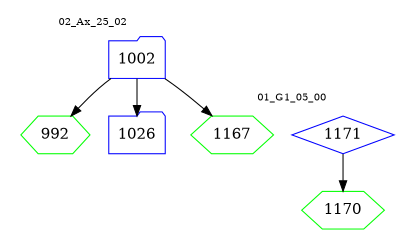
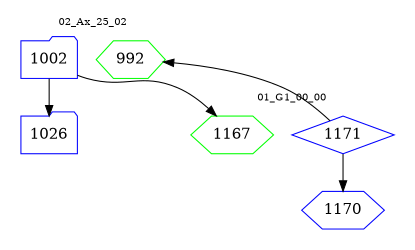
edge "1002" -> "992": now "1171" -> "992"
cluster "01_G1_05_00": label "01_G1_05_00" -> "01_G1_00_00"
node "1170": color green -> blue
